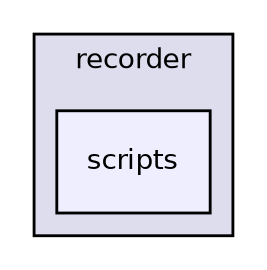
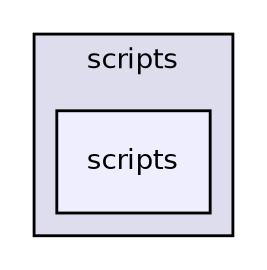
cluster "recorder": label "recorder" -> "scripts"
